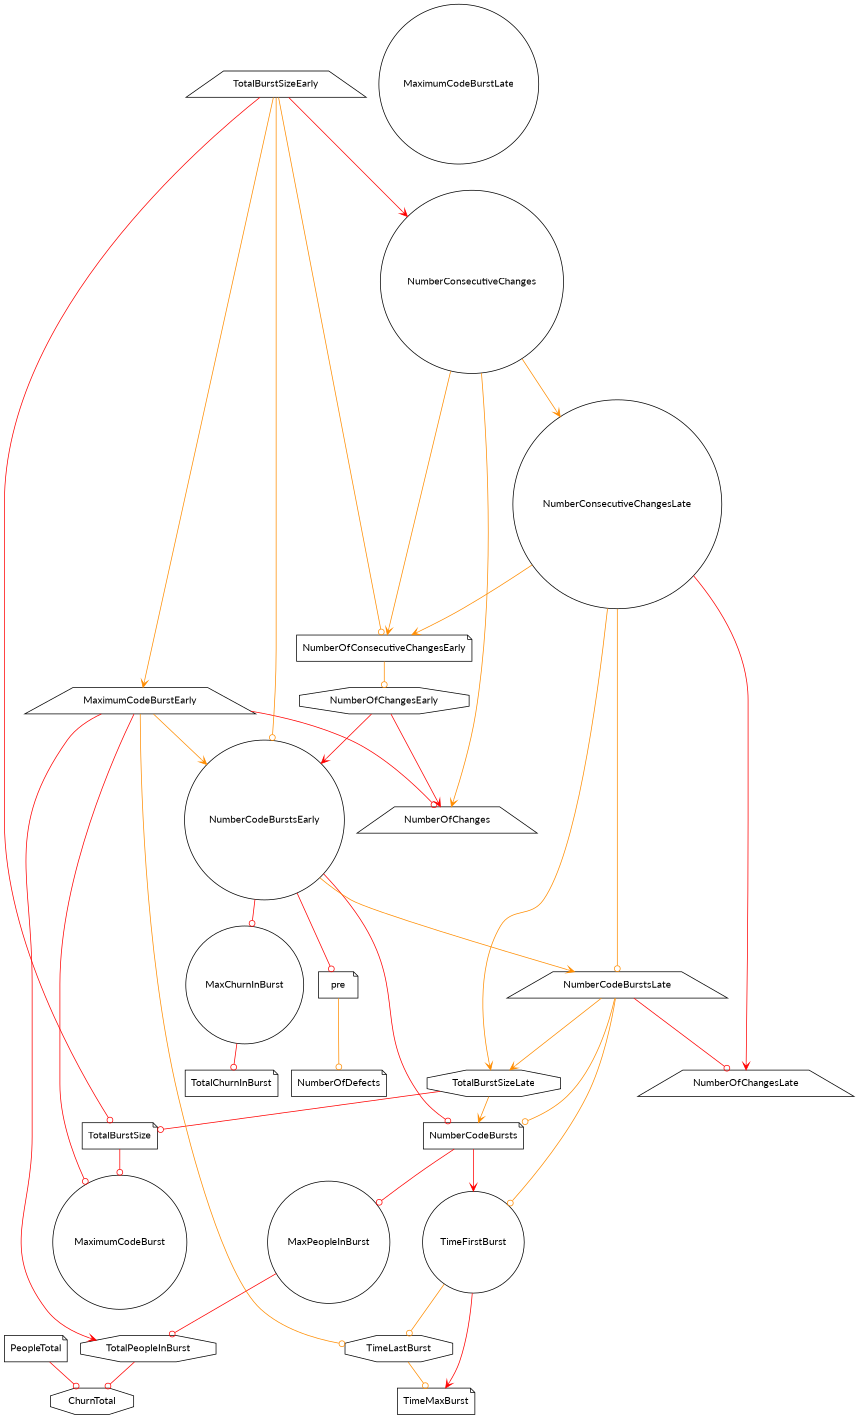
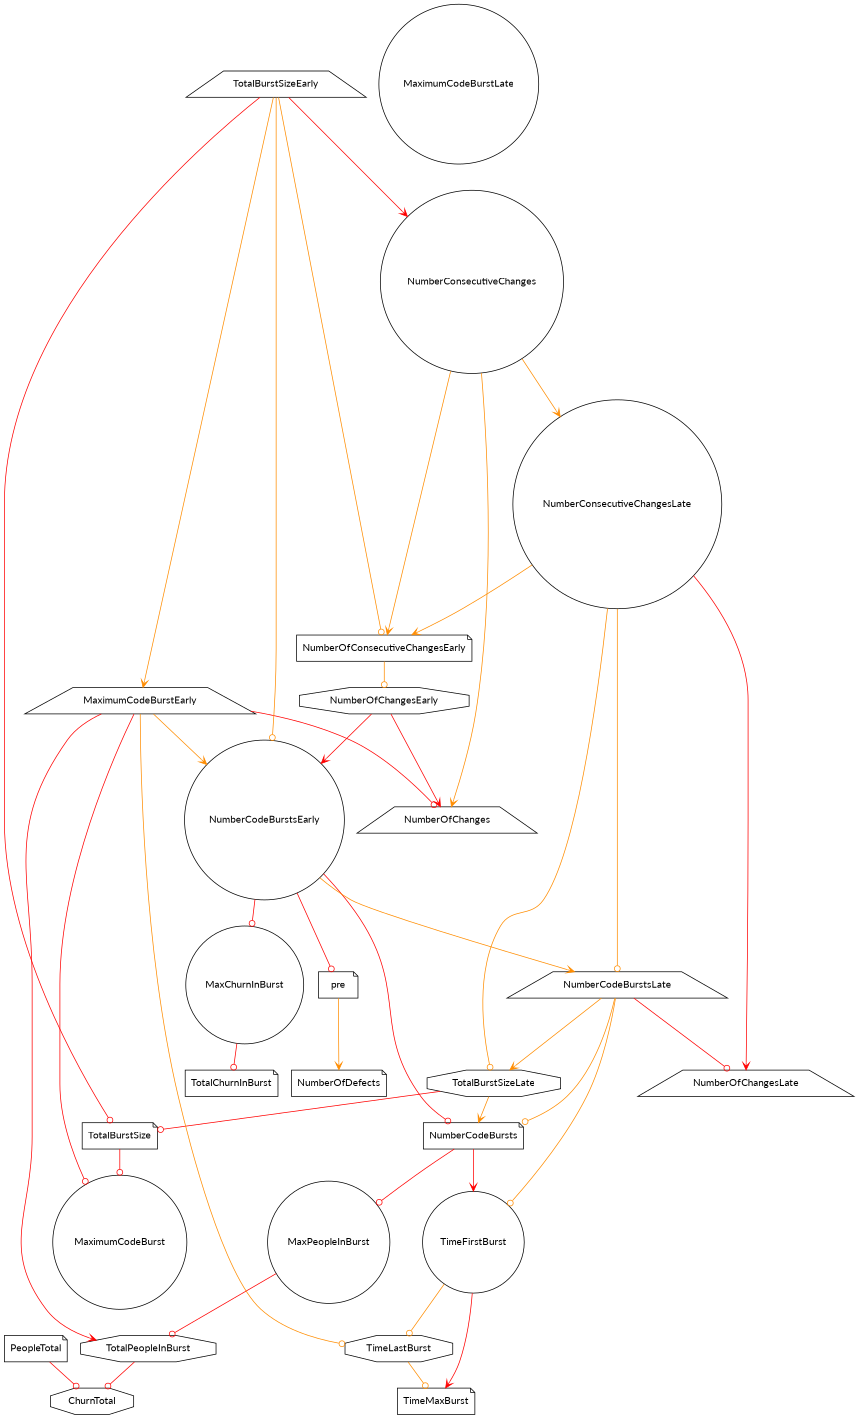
edge "NumberConsecutiveChangesLate" -> "TotalBurstSizeLate": arrowhead vee -> odot
edge "pre" -> "NumberOfDefects": arrowhead odot -> vee
